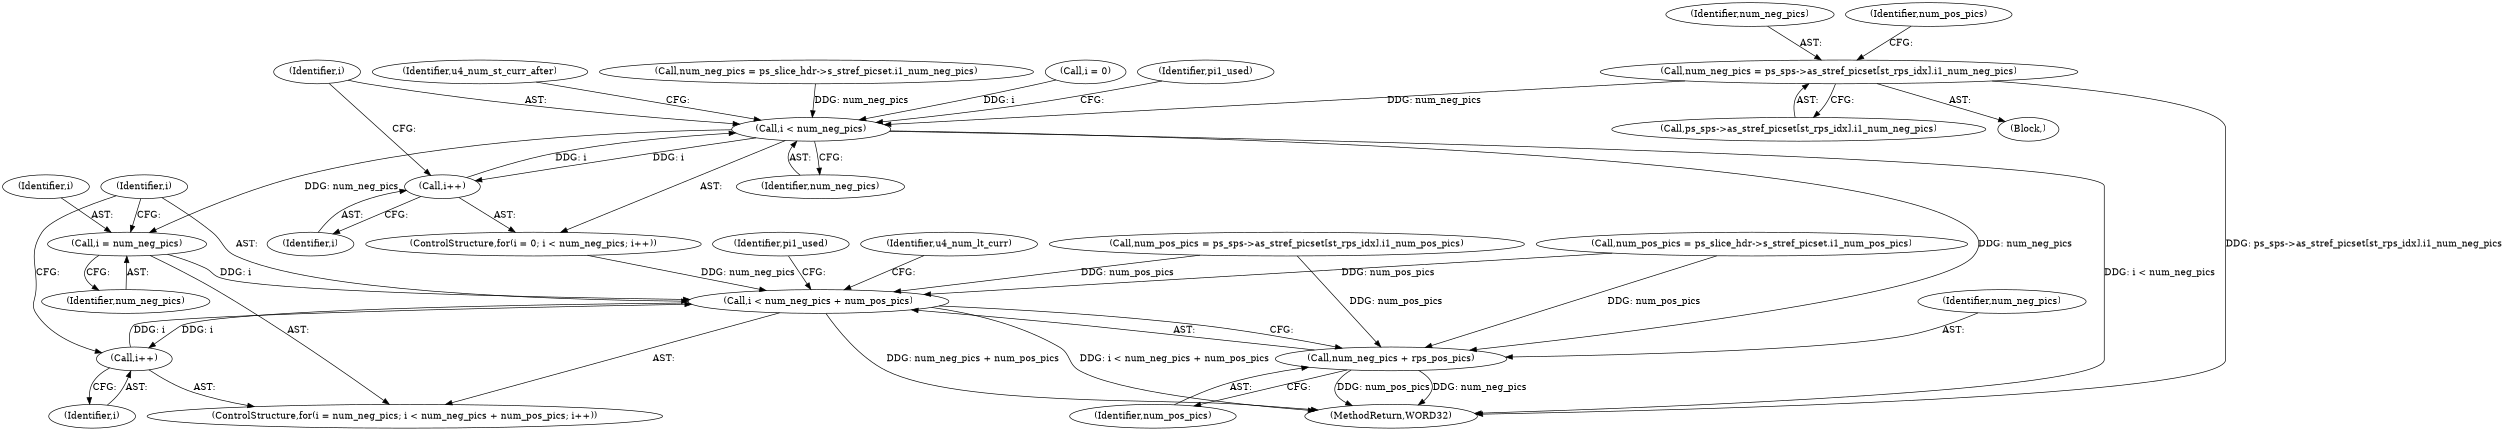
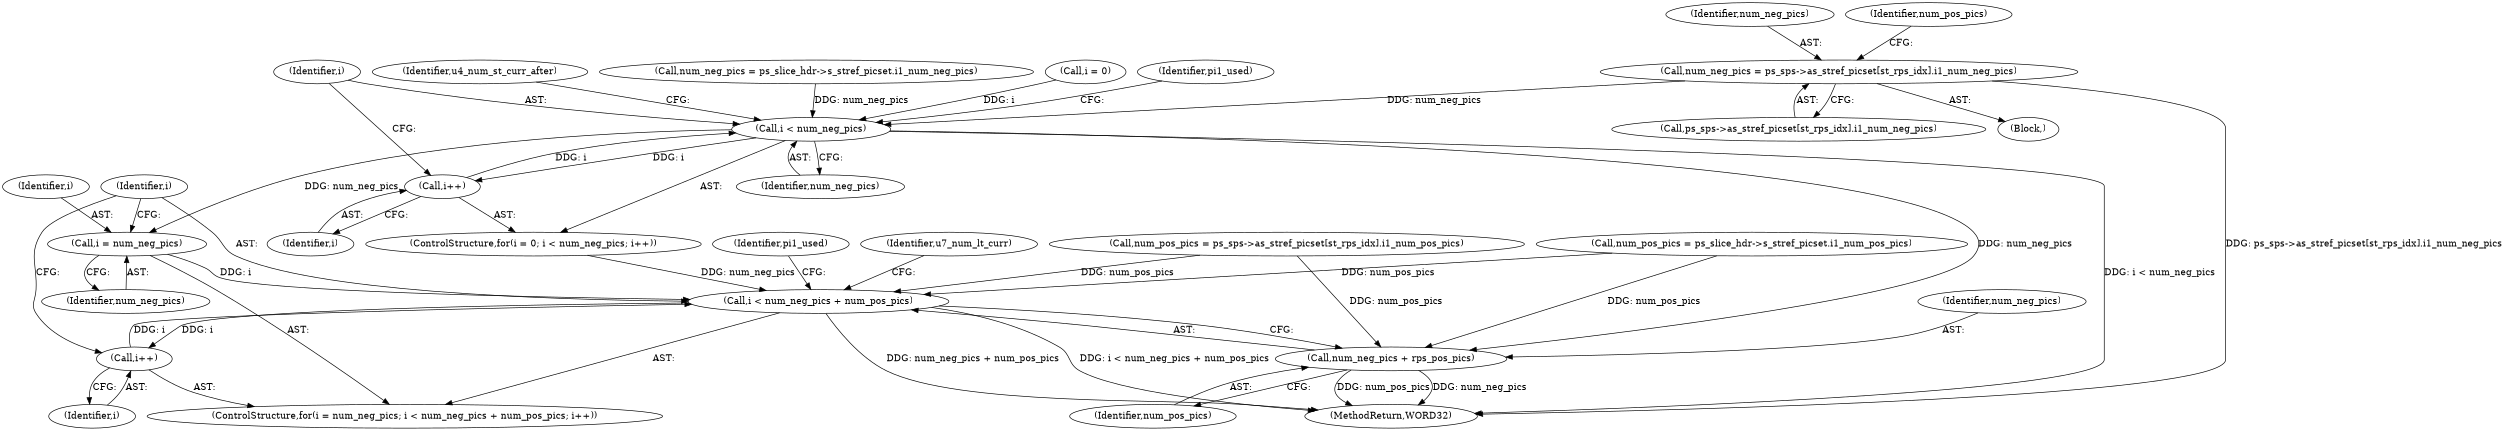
node "(Identifier,u4_num_lt_curr)": label "(Identifier,u4_num_lt_curr)" -> "(Identifier,u7_num_lt_curr)"
